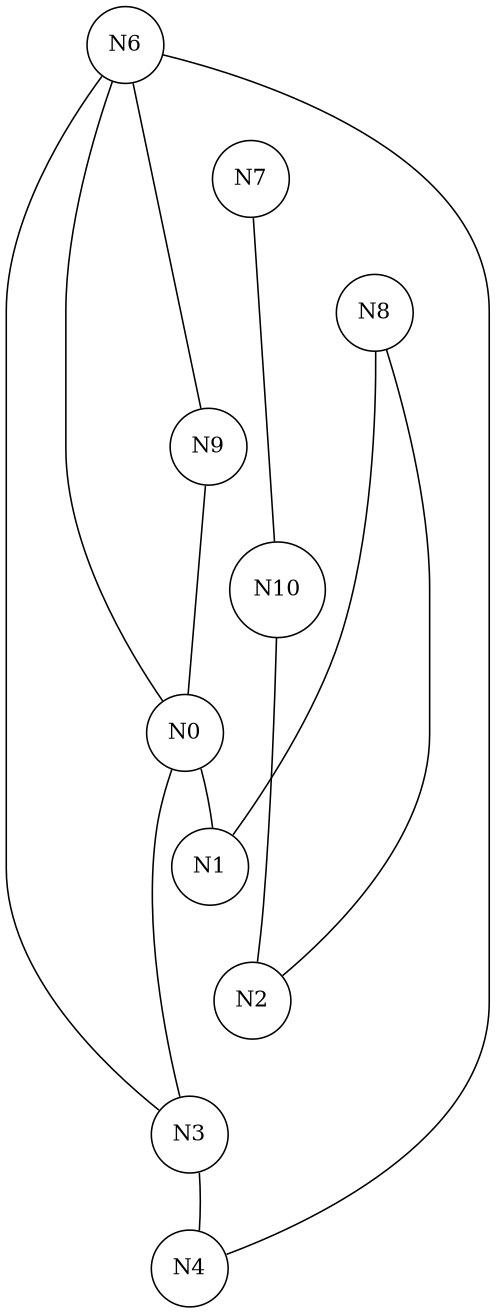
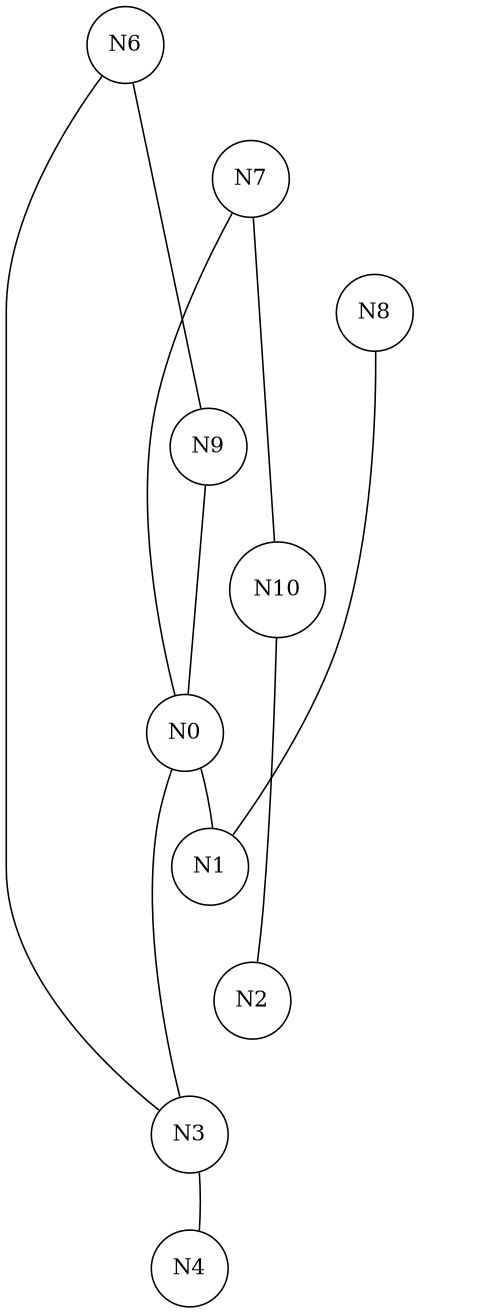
edge "N6" -- "N0": now "N7" -- "N0"
edge "N6" -- "N4": removed
edge "N8" -- "N2": removed
